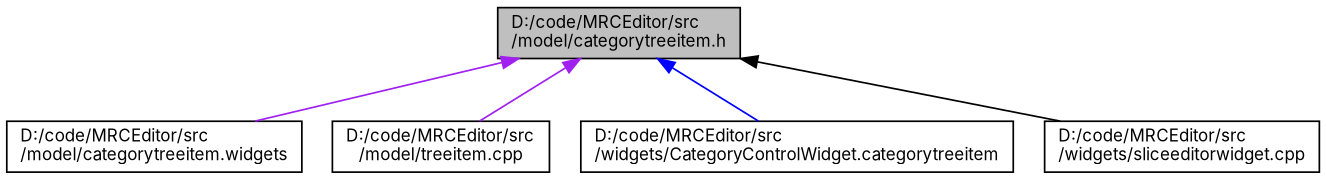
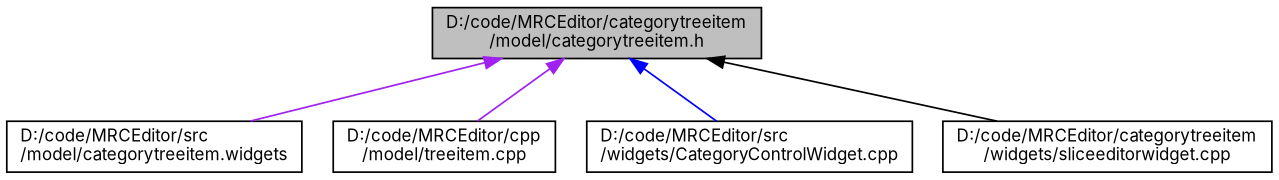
node "D:/code/MRCEditor/src /model/categorytreeitem.h": label "D:/code/MRCEditor/src /model/categorytreeitem.h" -> "D:/code/MRCEditor/categorytreeitem /model/categorytreeitem.h"
node "D:/code/MRCEditor/src /model/treeitem.cpp": label "D:/code/MRCEditor/src /model/treeitem.cpp" -> "D:/code/MRCEditor/cpp /model/treeitem.cpp"
node "D:/code/MRCEditor/src /widgets/CategoryControlWidget.categorytreeitem": label "D:/code/MRCEditor/src /widgets/CategoryControlWidget.categorytreeitem" -> "D:/code/MRCEditor/src /widgets/CategoryControlWidget.cpp"
node "D:/code/MRCEditor/src /widgets/sliceeditorwidget.cpp": label "D:/code/MRCEditor/src /widgets/sliceeditorwidget.cpp" -> "D:/code/MRCEditor/categorytreeitem /widgets/sliceeditorwidget.cpp"
